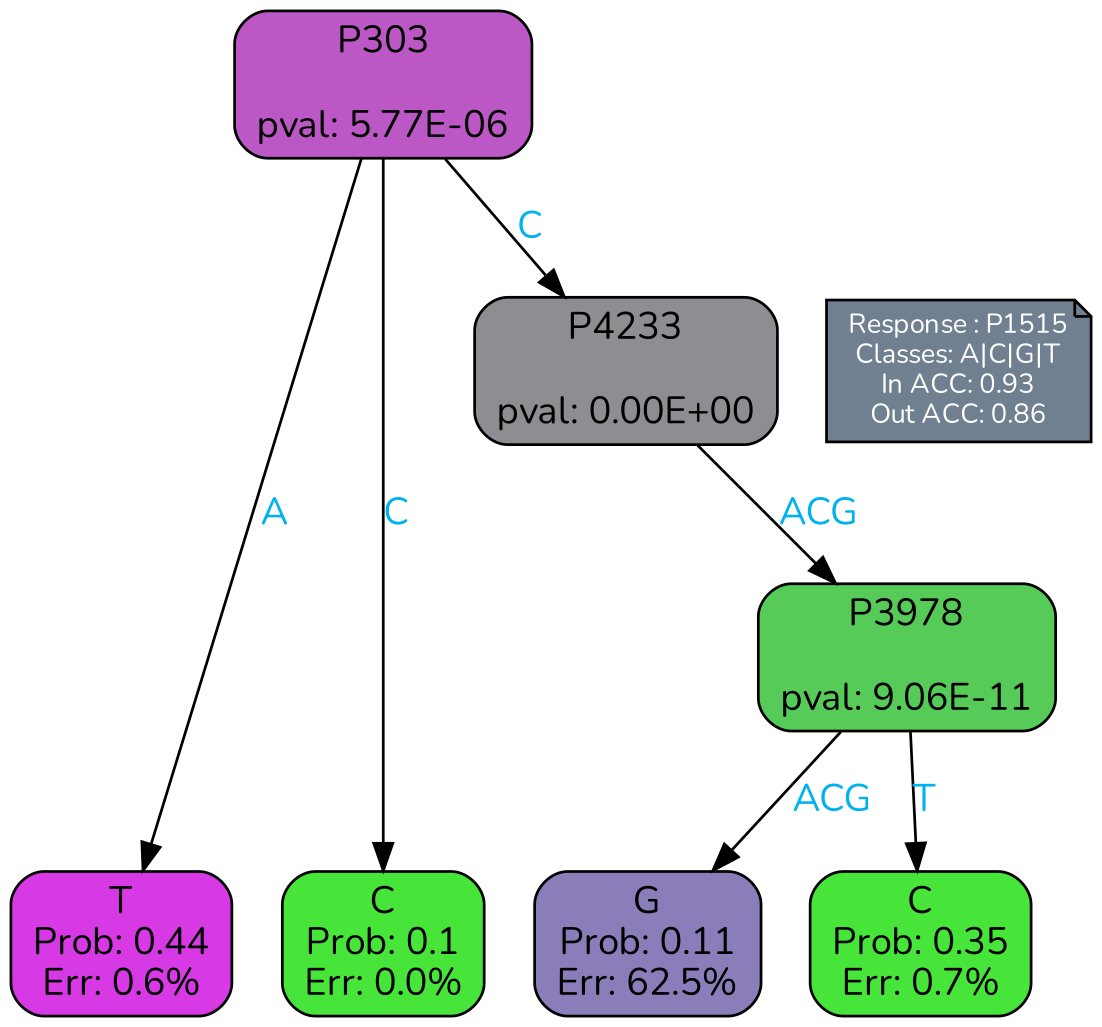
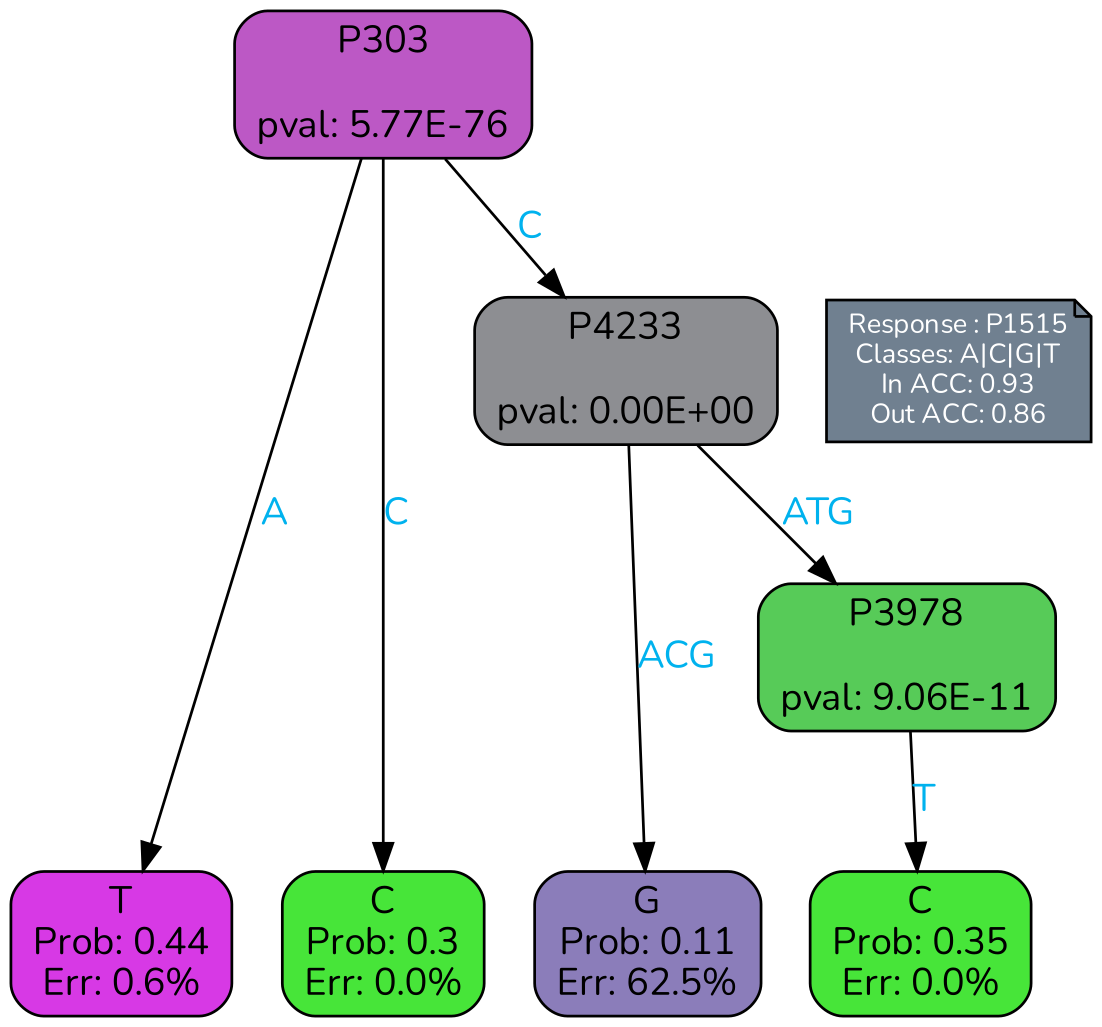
node "P303 pval: 5.77E-06": label "P303 pval: 5.77E-06" -> "P303 pval: 5.77E-76"
edge "P4233 pval: 0.00E+00" -> "P3978 pval: 9.06E-11": label "ACG" -> "ATG"
edge "P3978 pval: 9.06E-11" -> "G Prob: 0.11 Err: 62.5%": now "P4233 pval: 0.00E+00" -> "G Prob: 0.11 Err: 62.5%"
node "C Prob: 0.1 Err: 0.0%": label "C Prob: 0.1 Err: 0.0%" -> "C Prob: 0.3 Err: 0.0%"
node "C Prob: 0.35 Err: 0.7%": label "C Prob: 0.35 Err: 0.7%" -> "C Prob: 0.35 Err: 0.0%"
